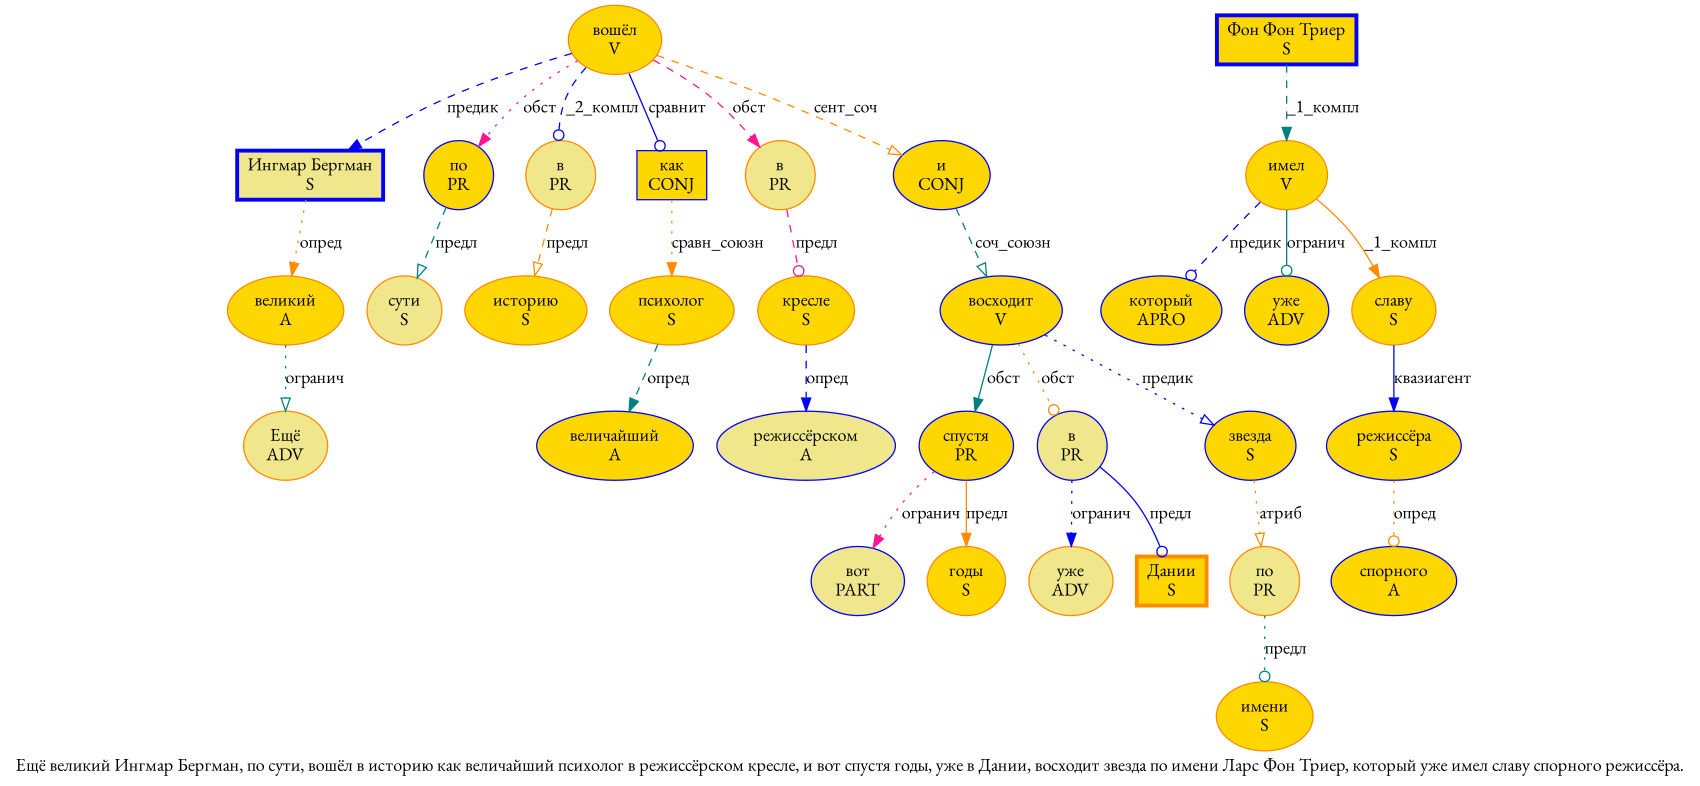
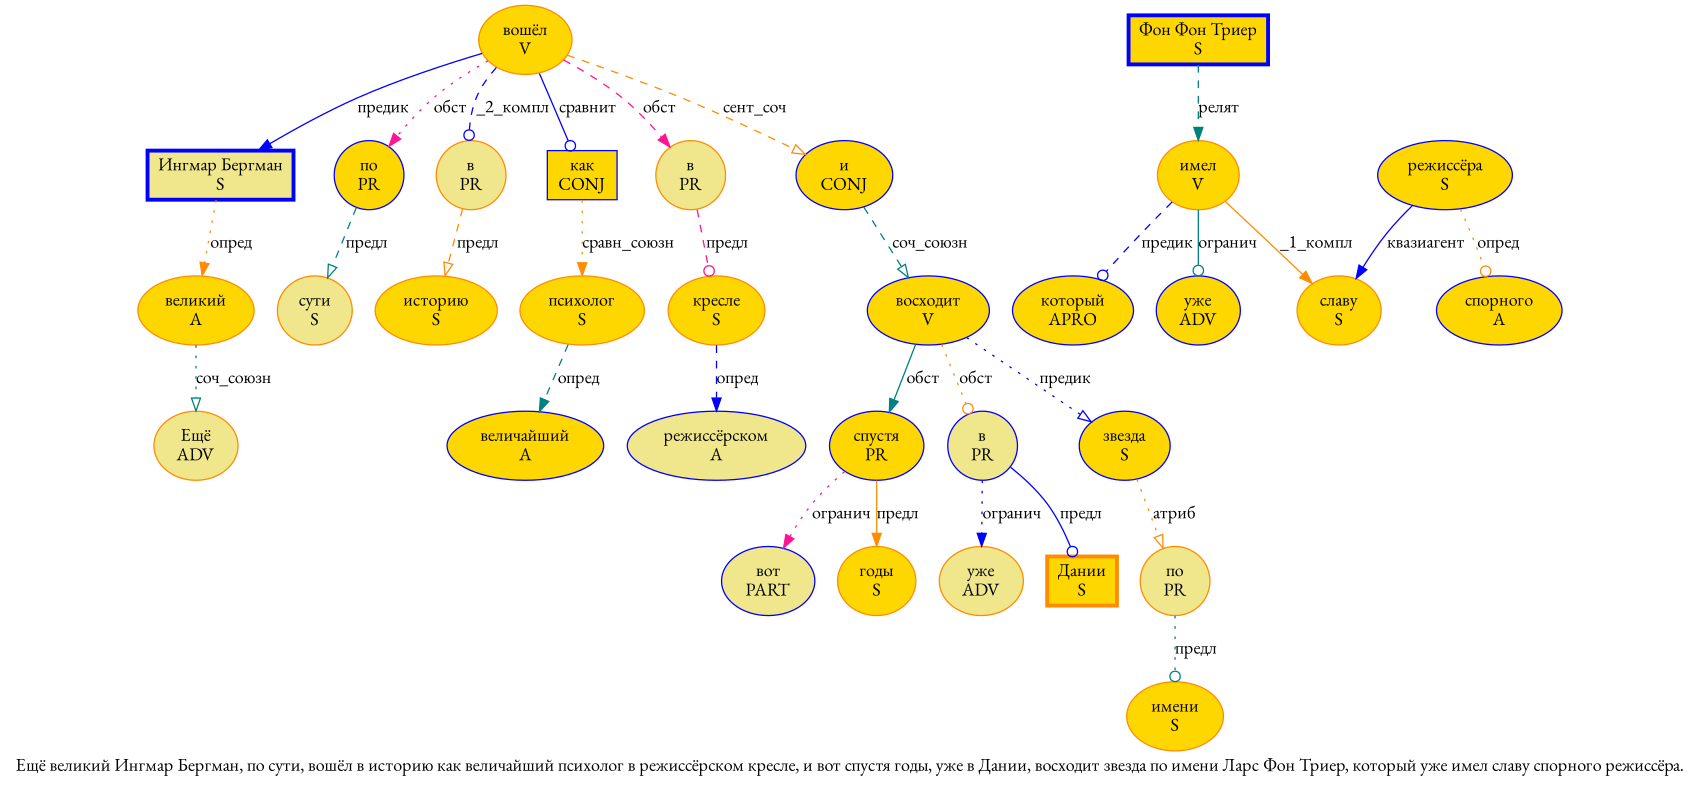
edge "вошёл V" -> "Ингмар Бергман S": style dashed -> solid
edge "Фон Фон Триер S" -> "имел V": label "_1_компл" -> "релят"
edge "славу S" -> "режиссёра S": reversed
edge "великий A" -> "Ещё ADV": label "огранич" -> "соч_союзн"
